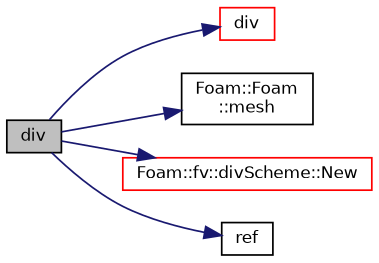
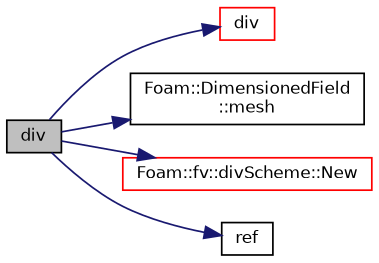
node "Foam::Foam ::mesh": label "Foam::Foam ::mesh" -> "Foam::DimensionedField ::mesh"
